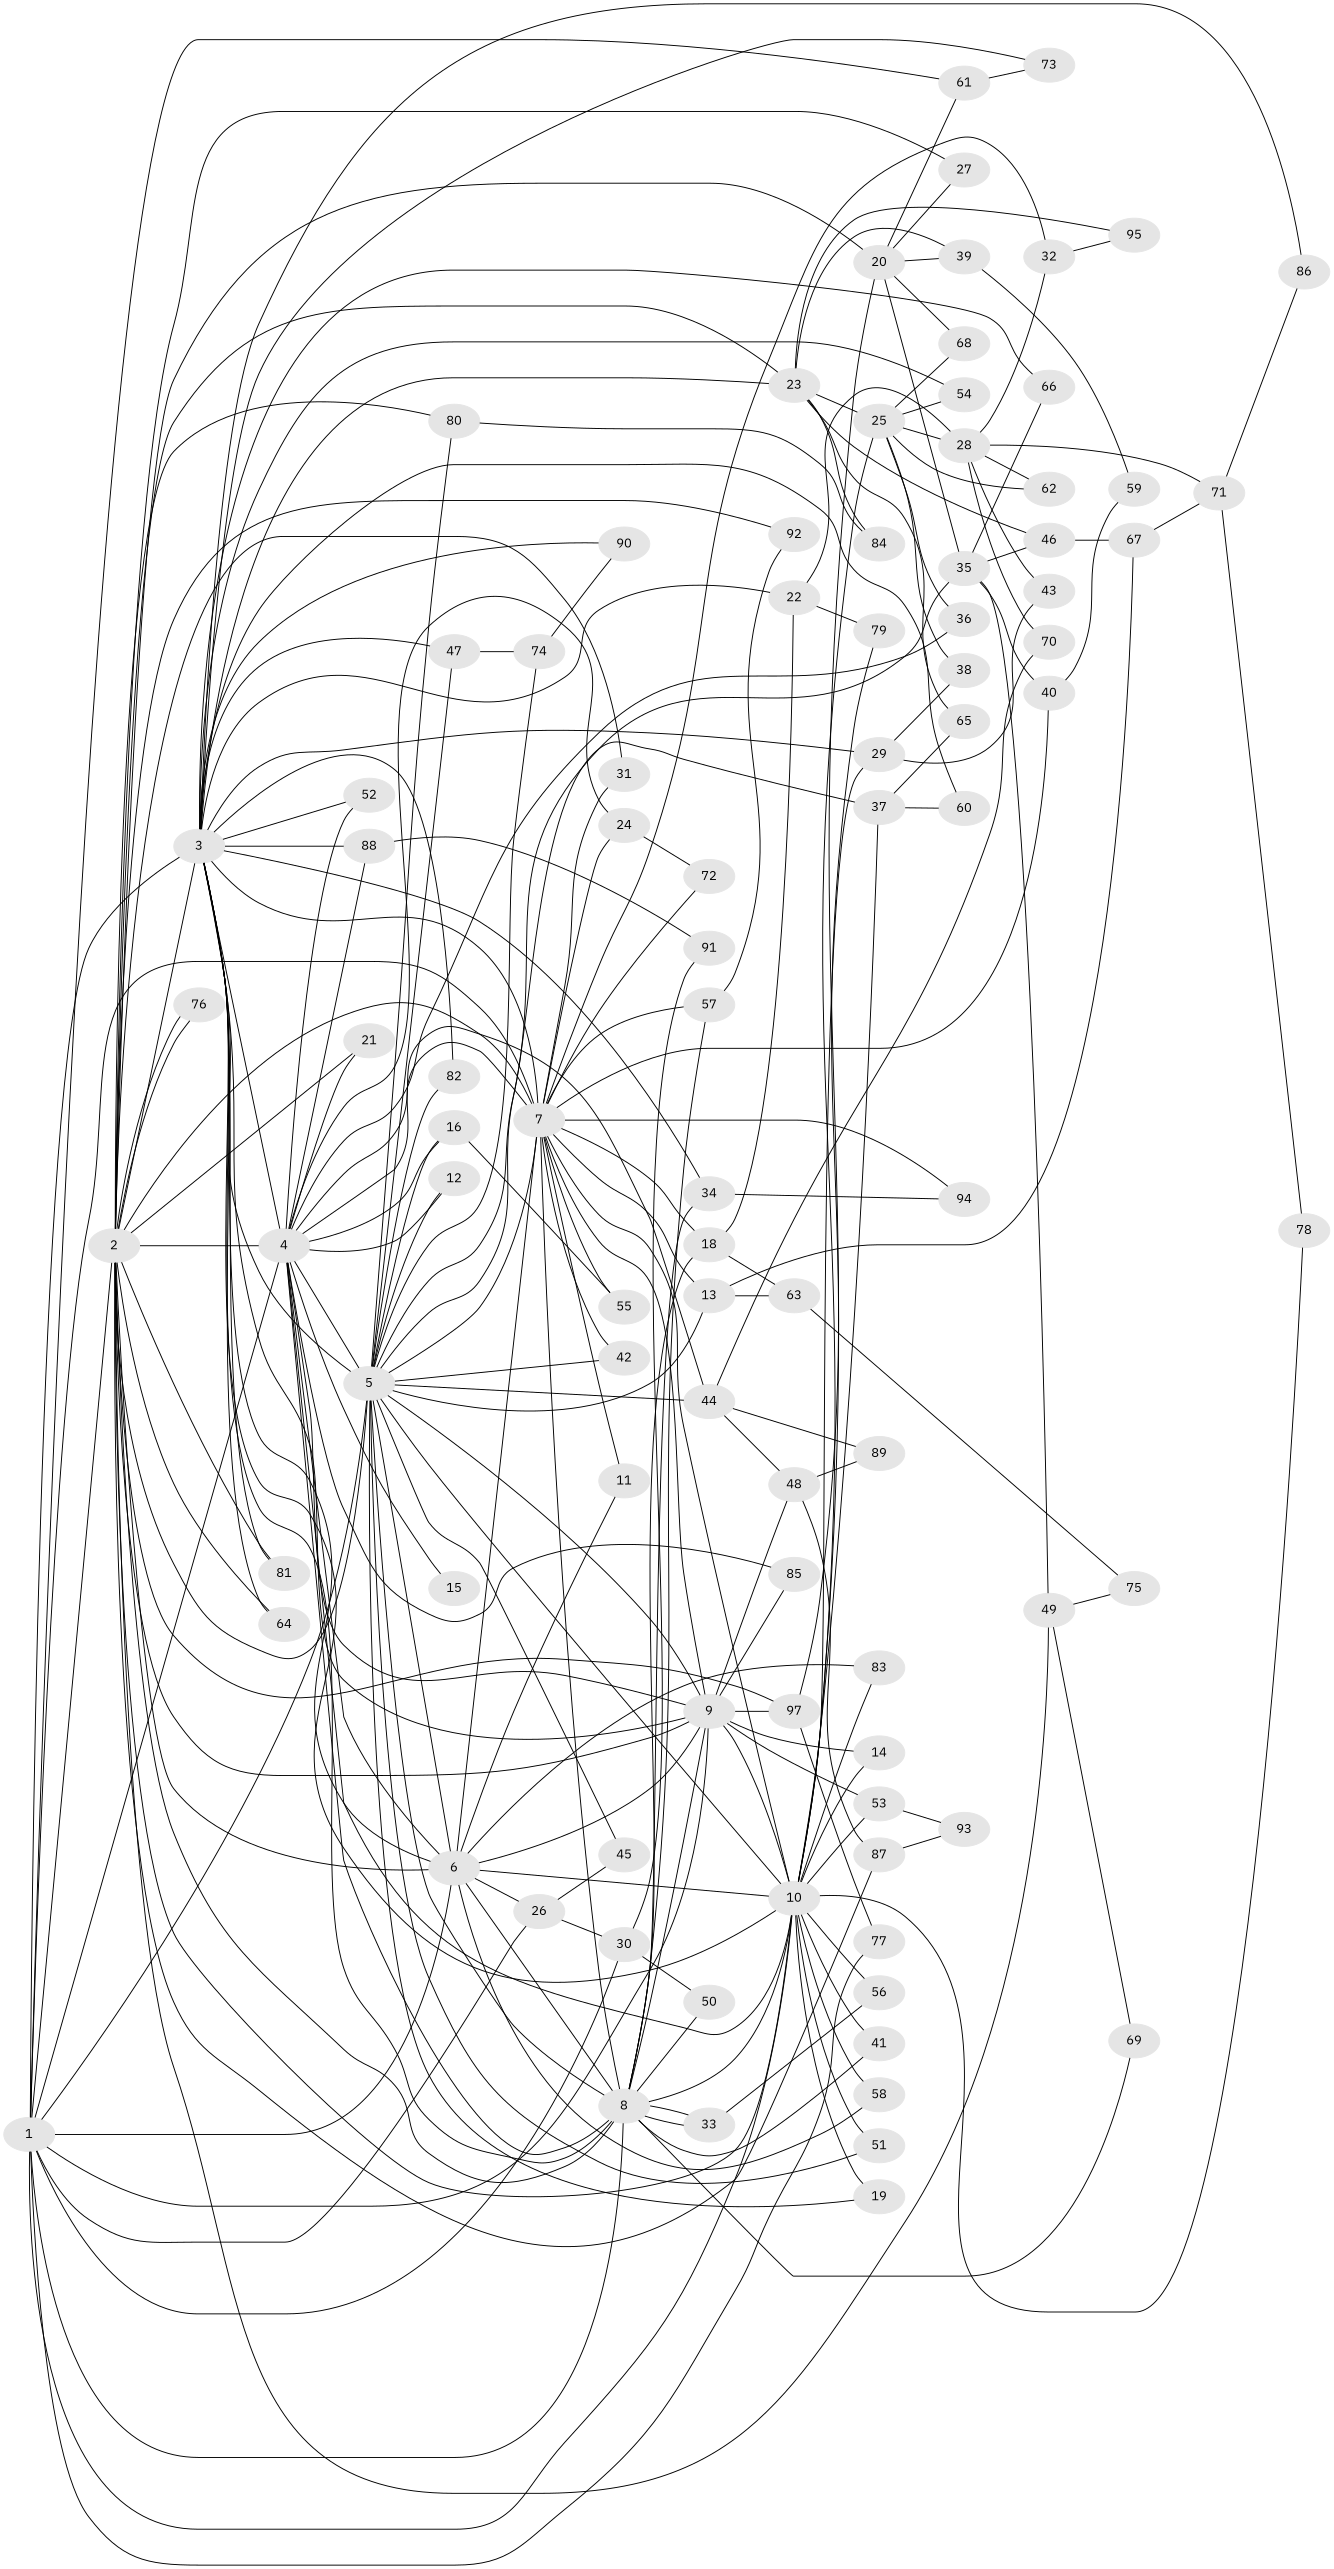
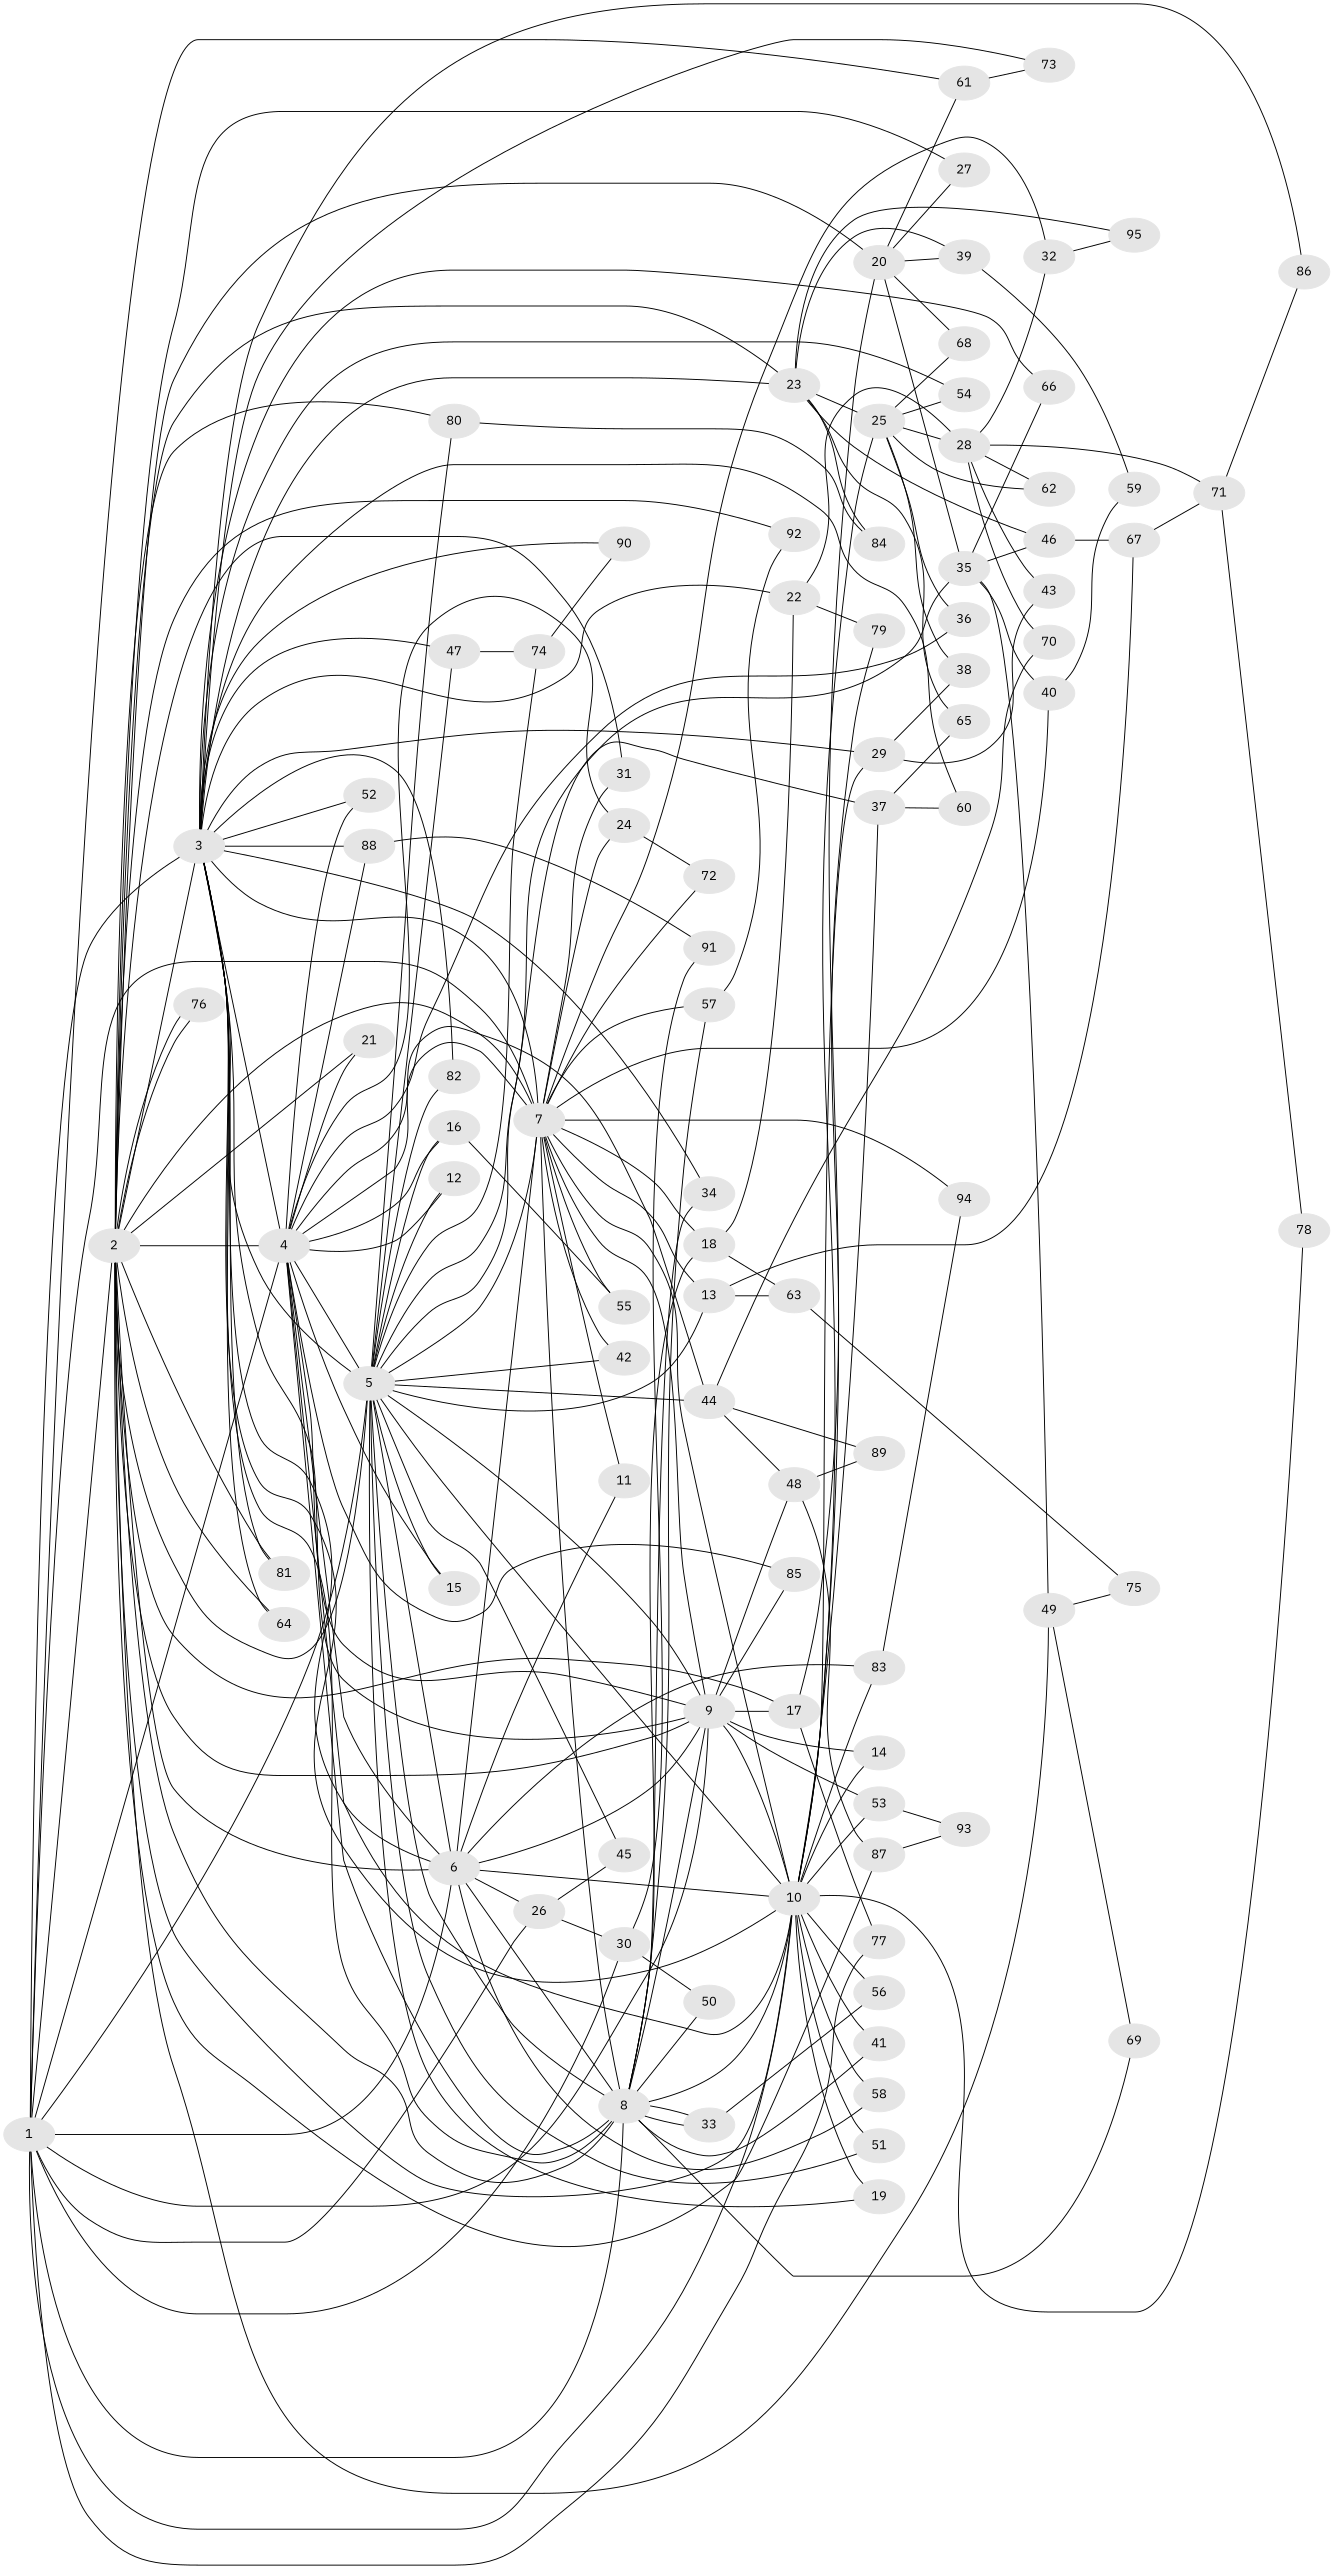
edge "34" -- "94": now "83" -- "94"
edge "5" -- "15": added
node "97": label "97" -> "17"
